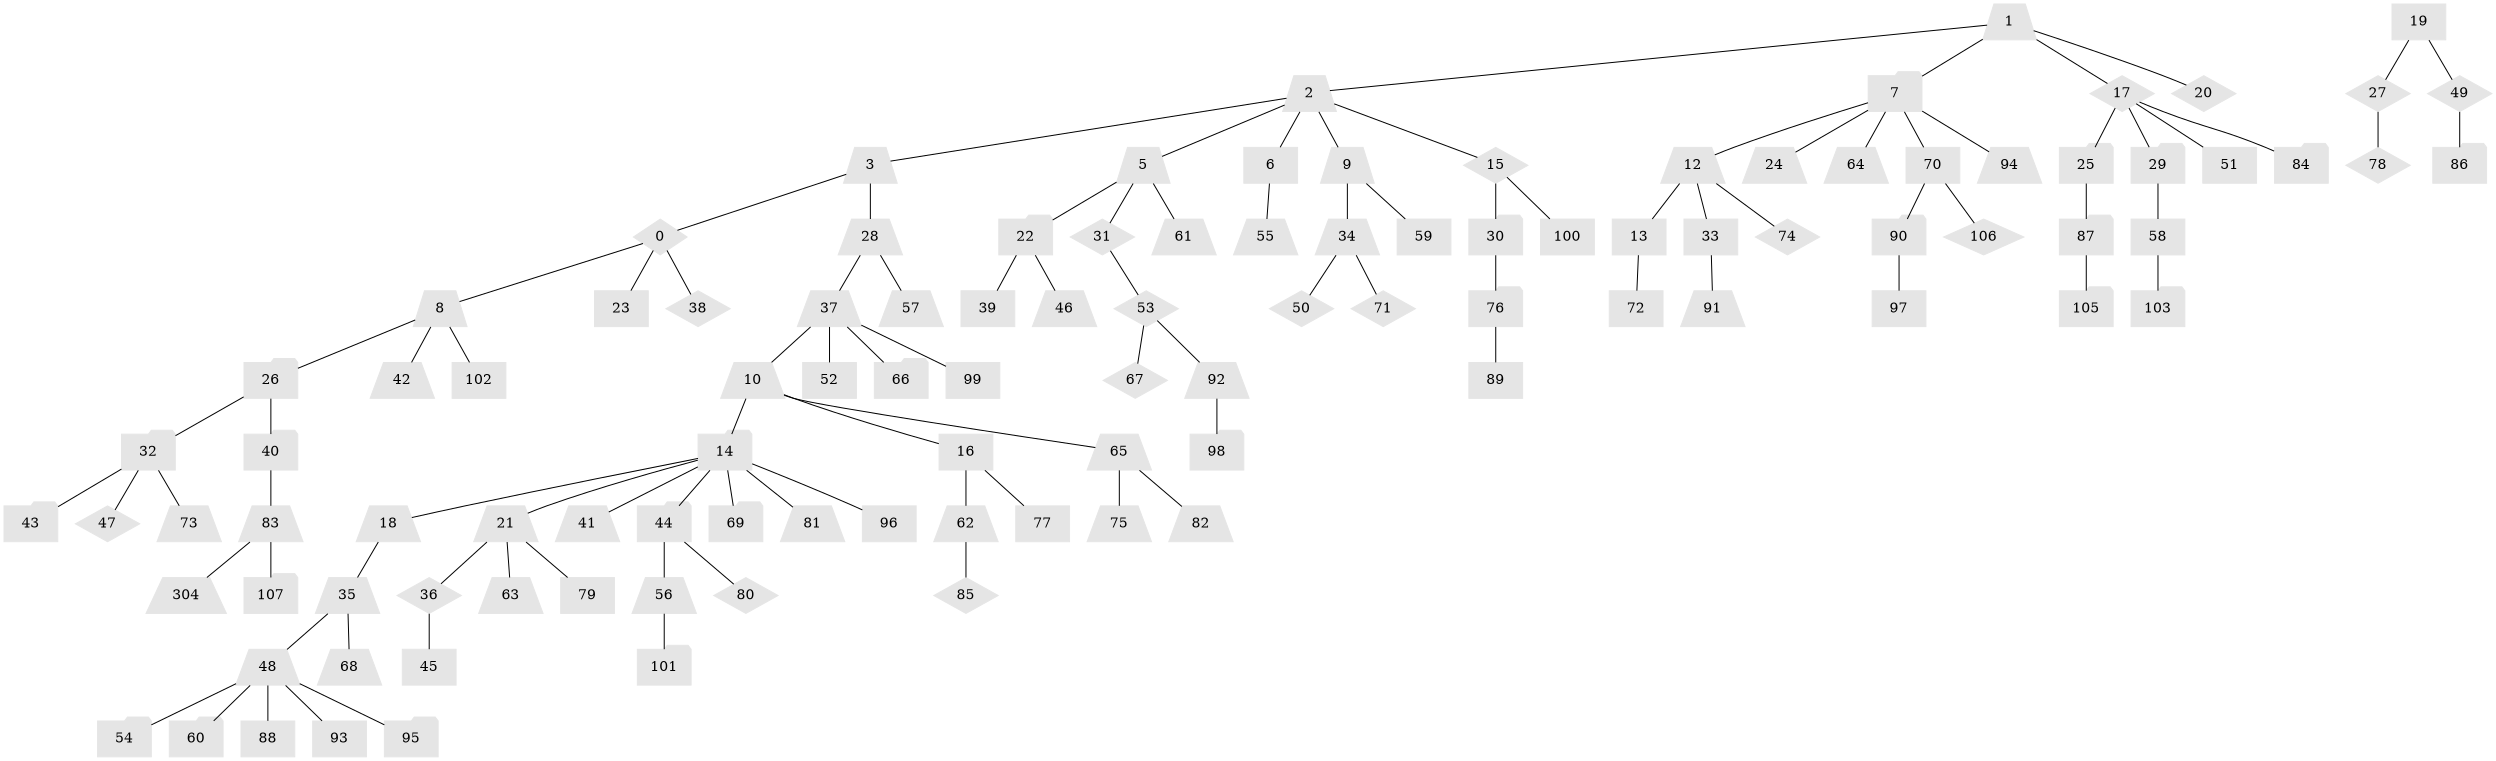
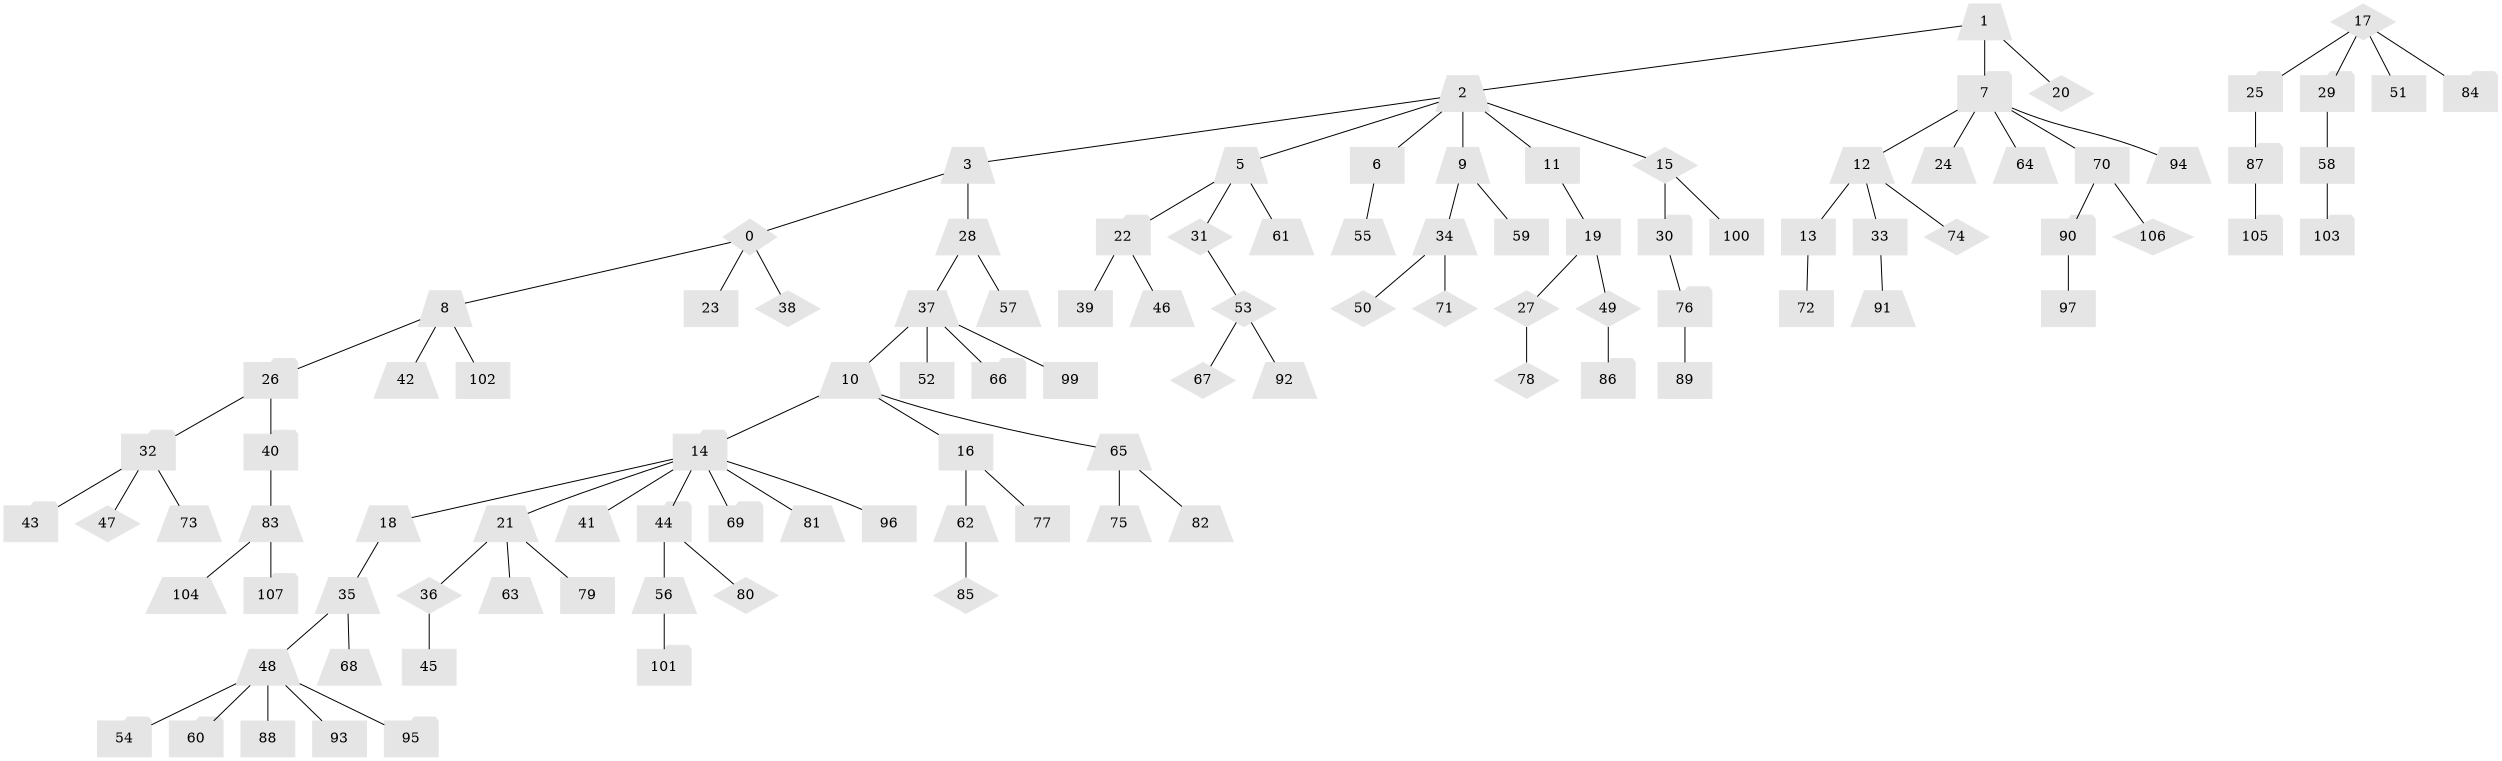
edge "1" -- "17": removed
node "11": added
node "98": removed
node "304": label "304" -> "104"
